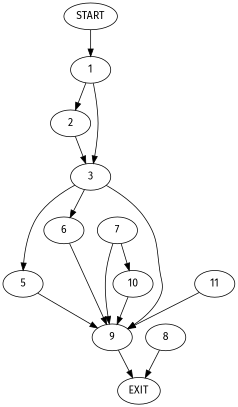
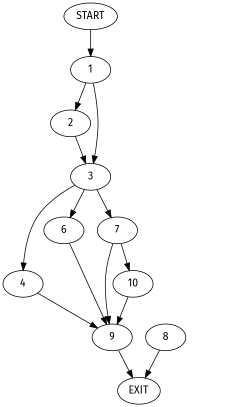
edge "3" -> "9": now "3" -> "7"
node "5": label "5" -> "4"
node "11": removed
